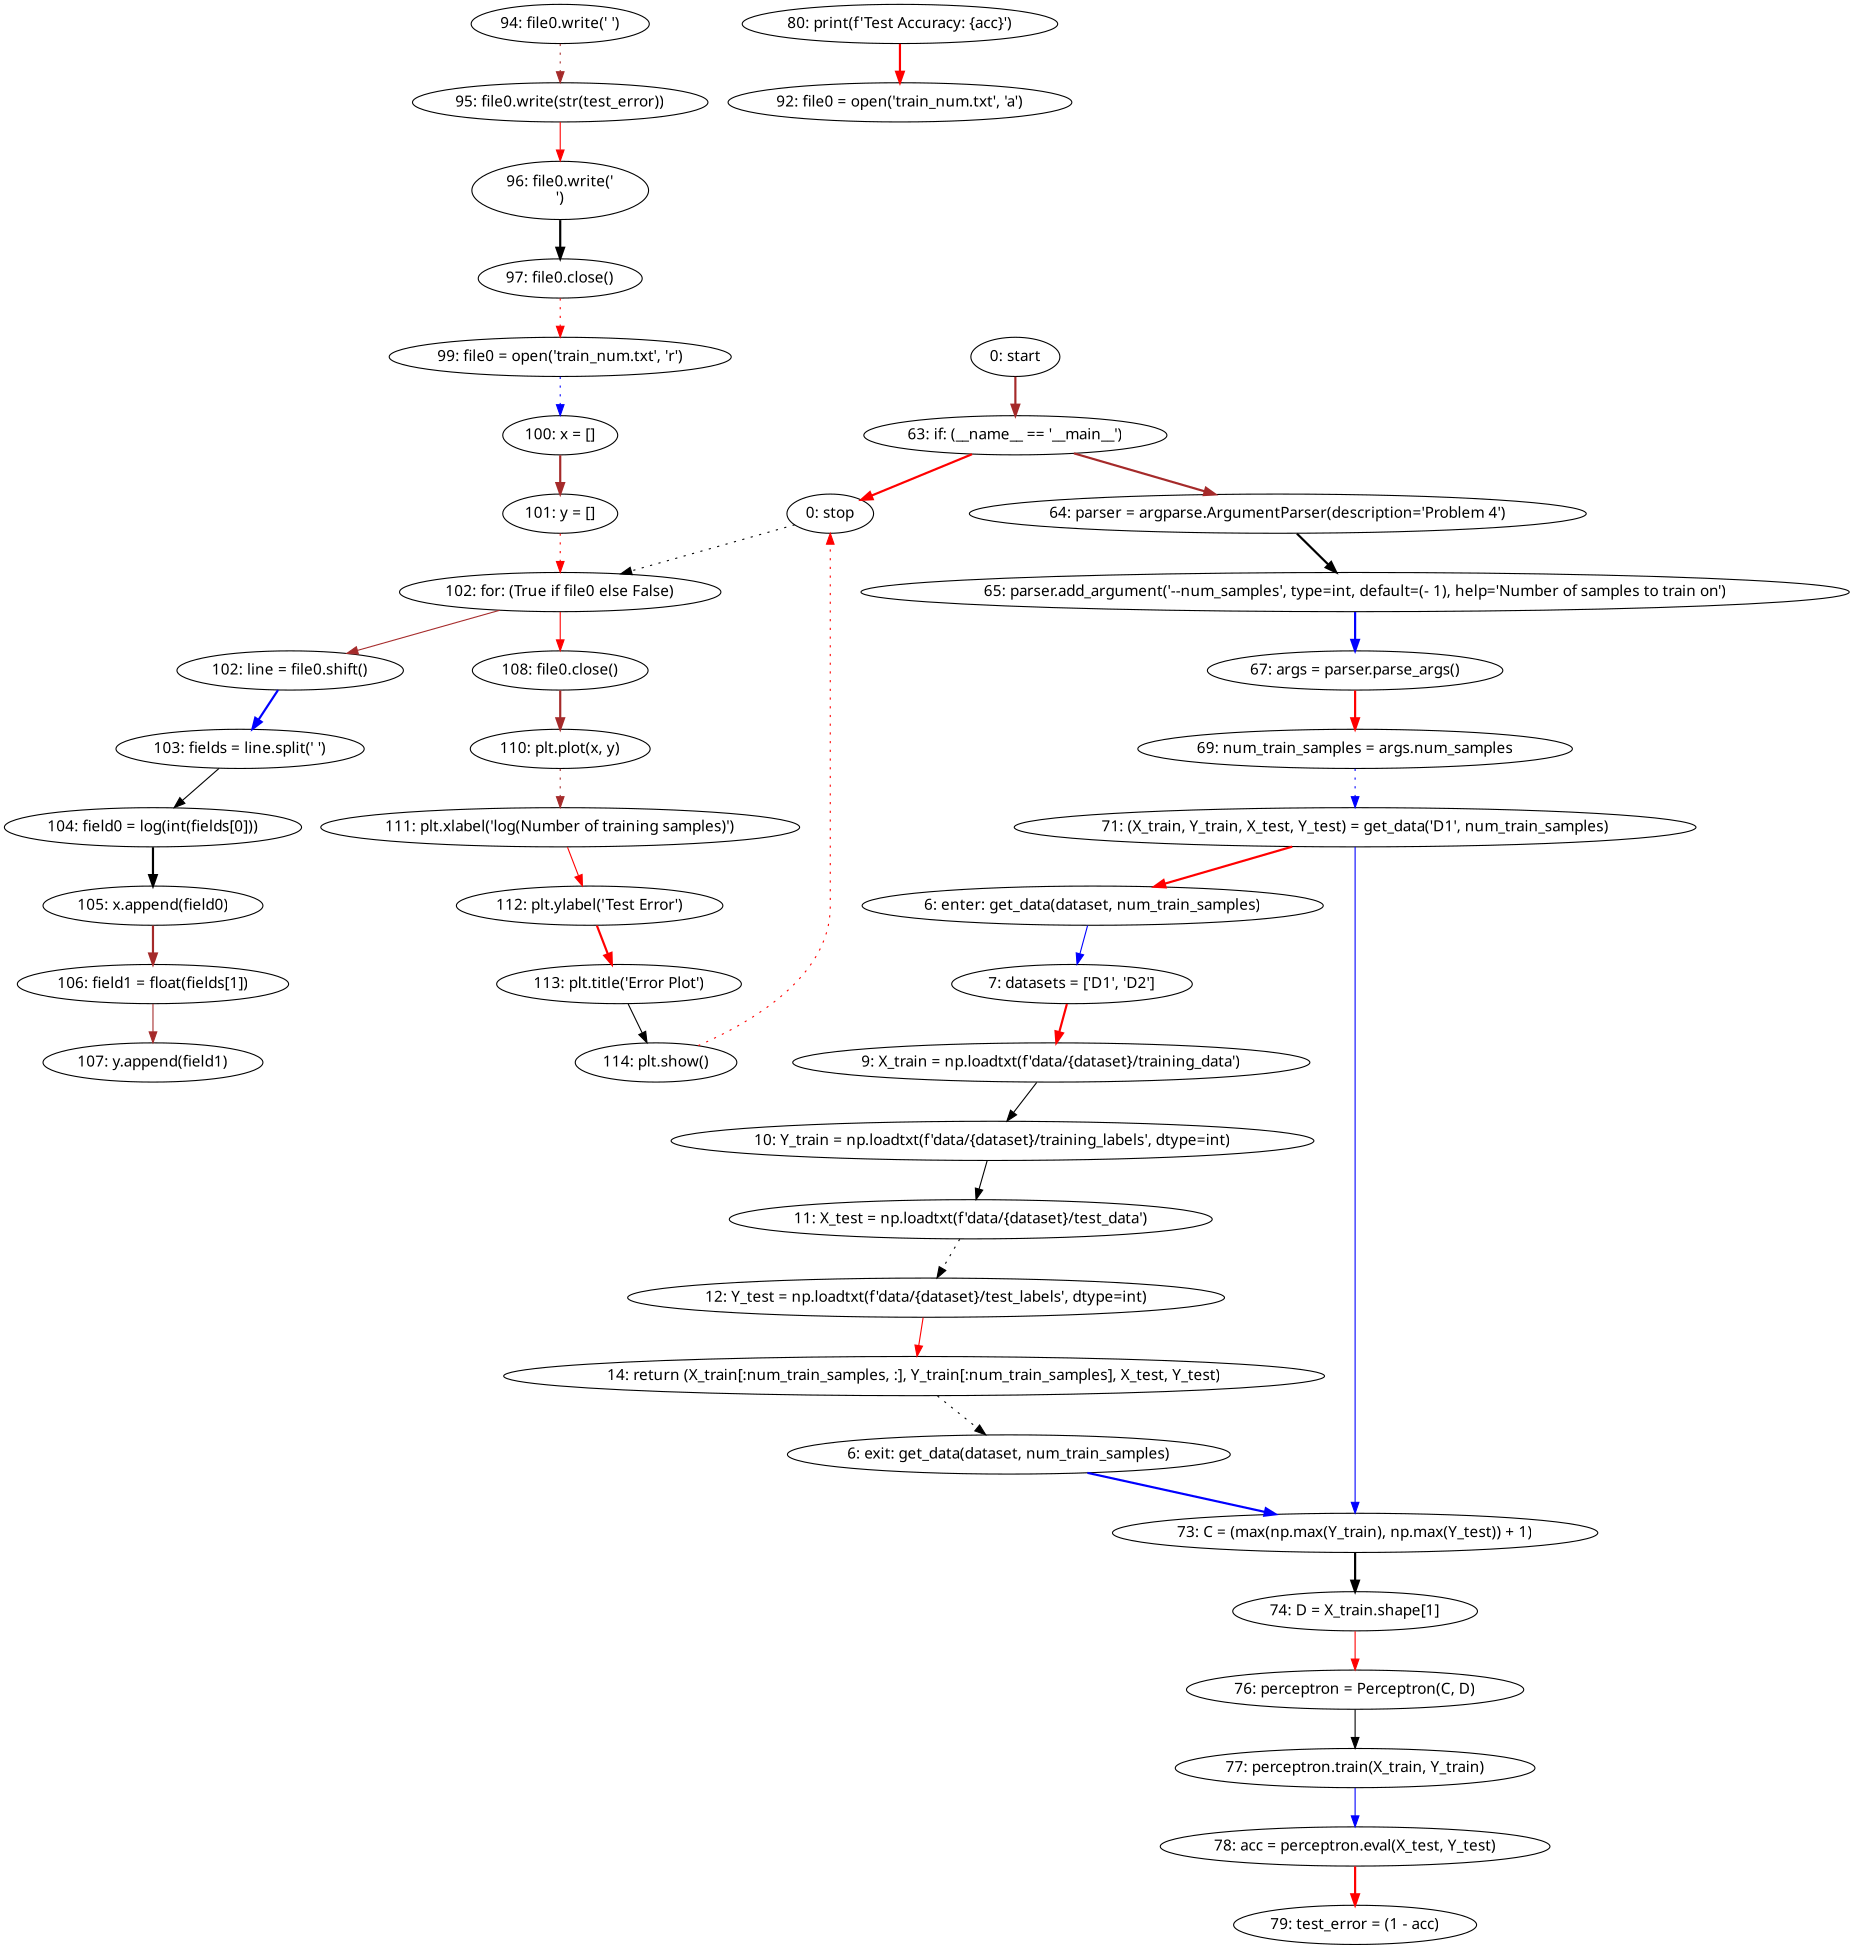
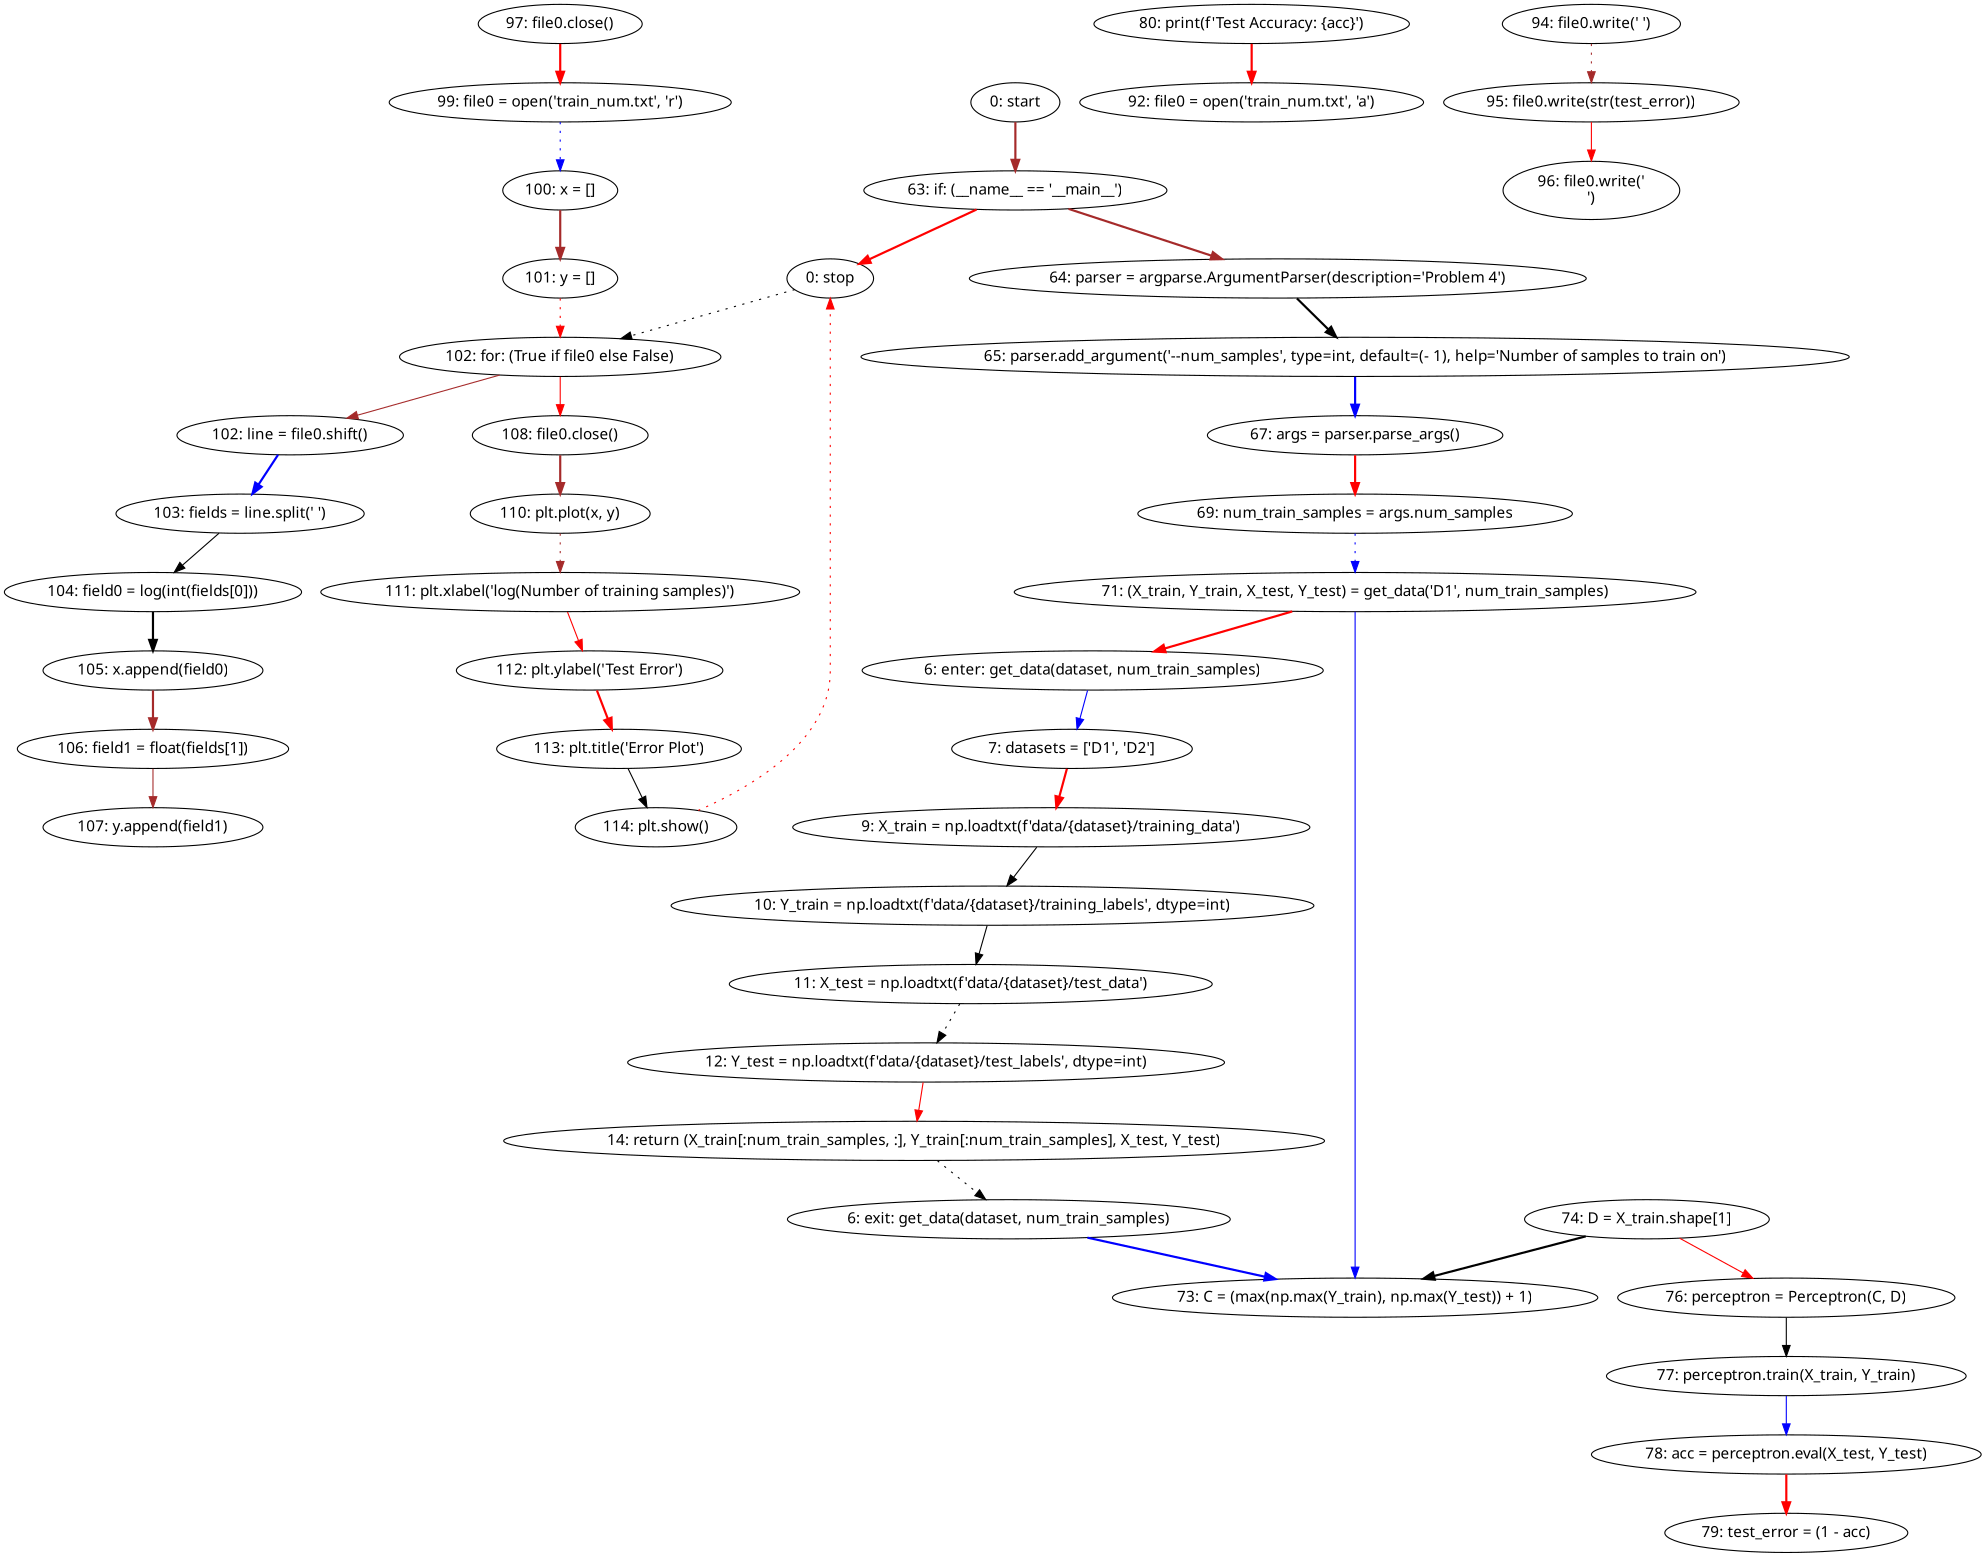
edge "96: file0.write(' ')" -> "97: file0.close()": removed
edge "97: file0.close()" -> "99: file0 = open('train_num.txt', 'r')": style dotted -> bold
edge "73: C = (max(np.max(Y_train), np.max(Y_test)) + 1)" -> "74: D = X_train.shape[1]": reversed
